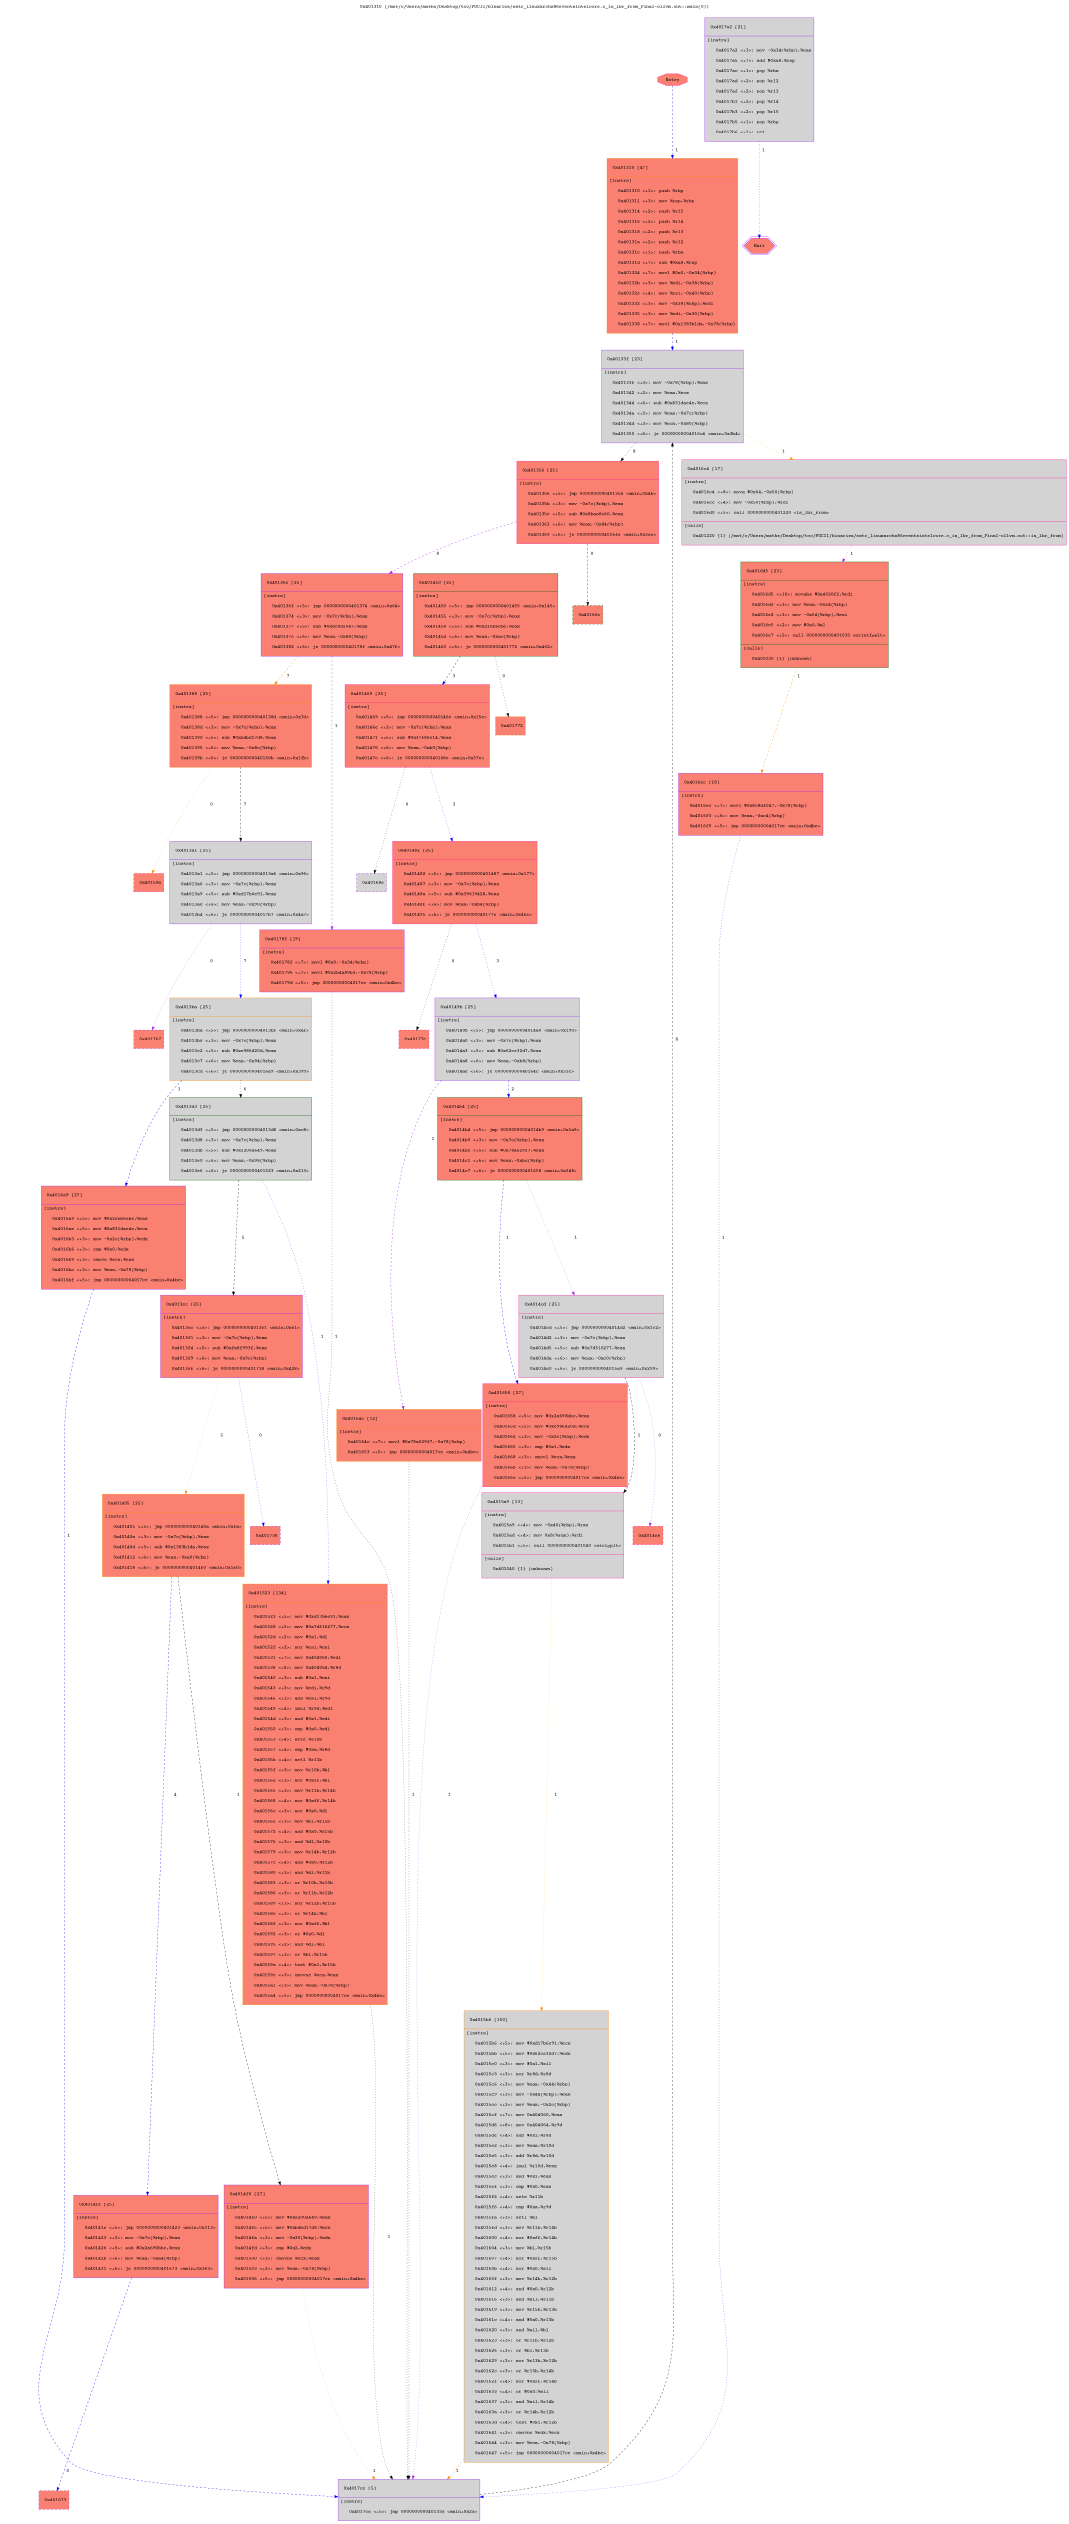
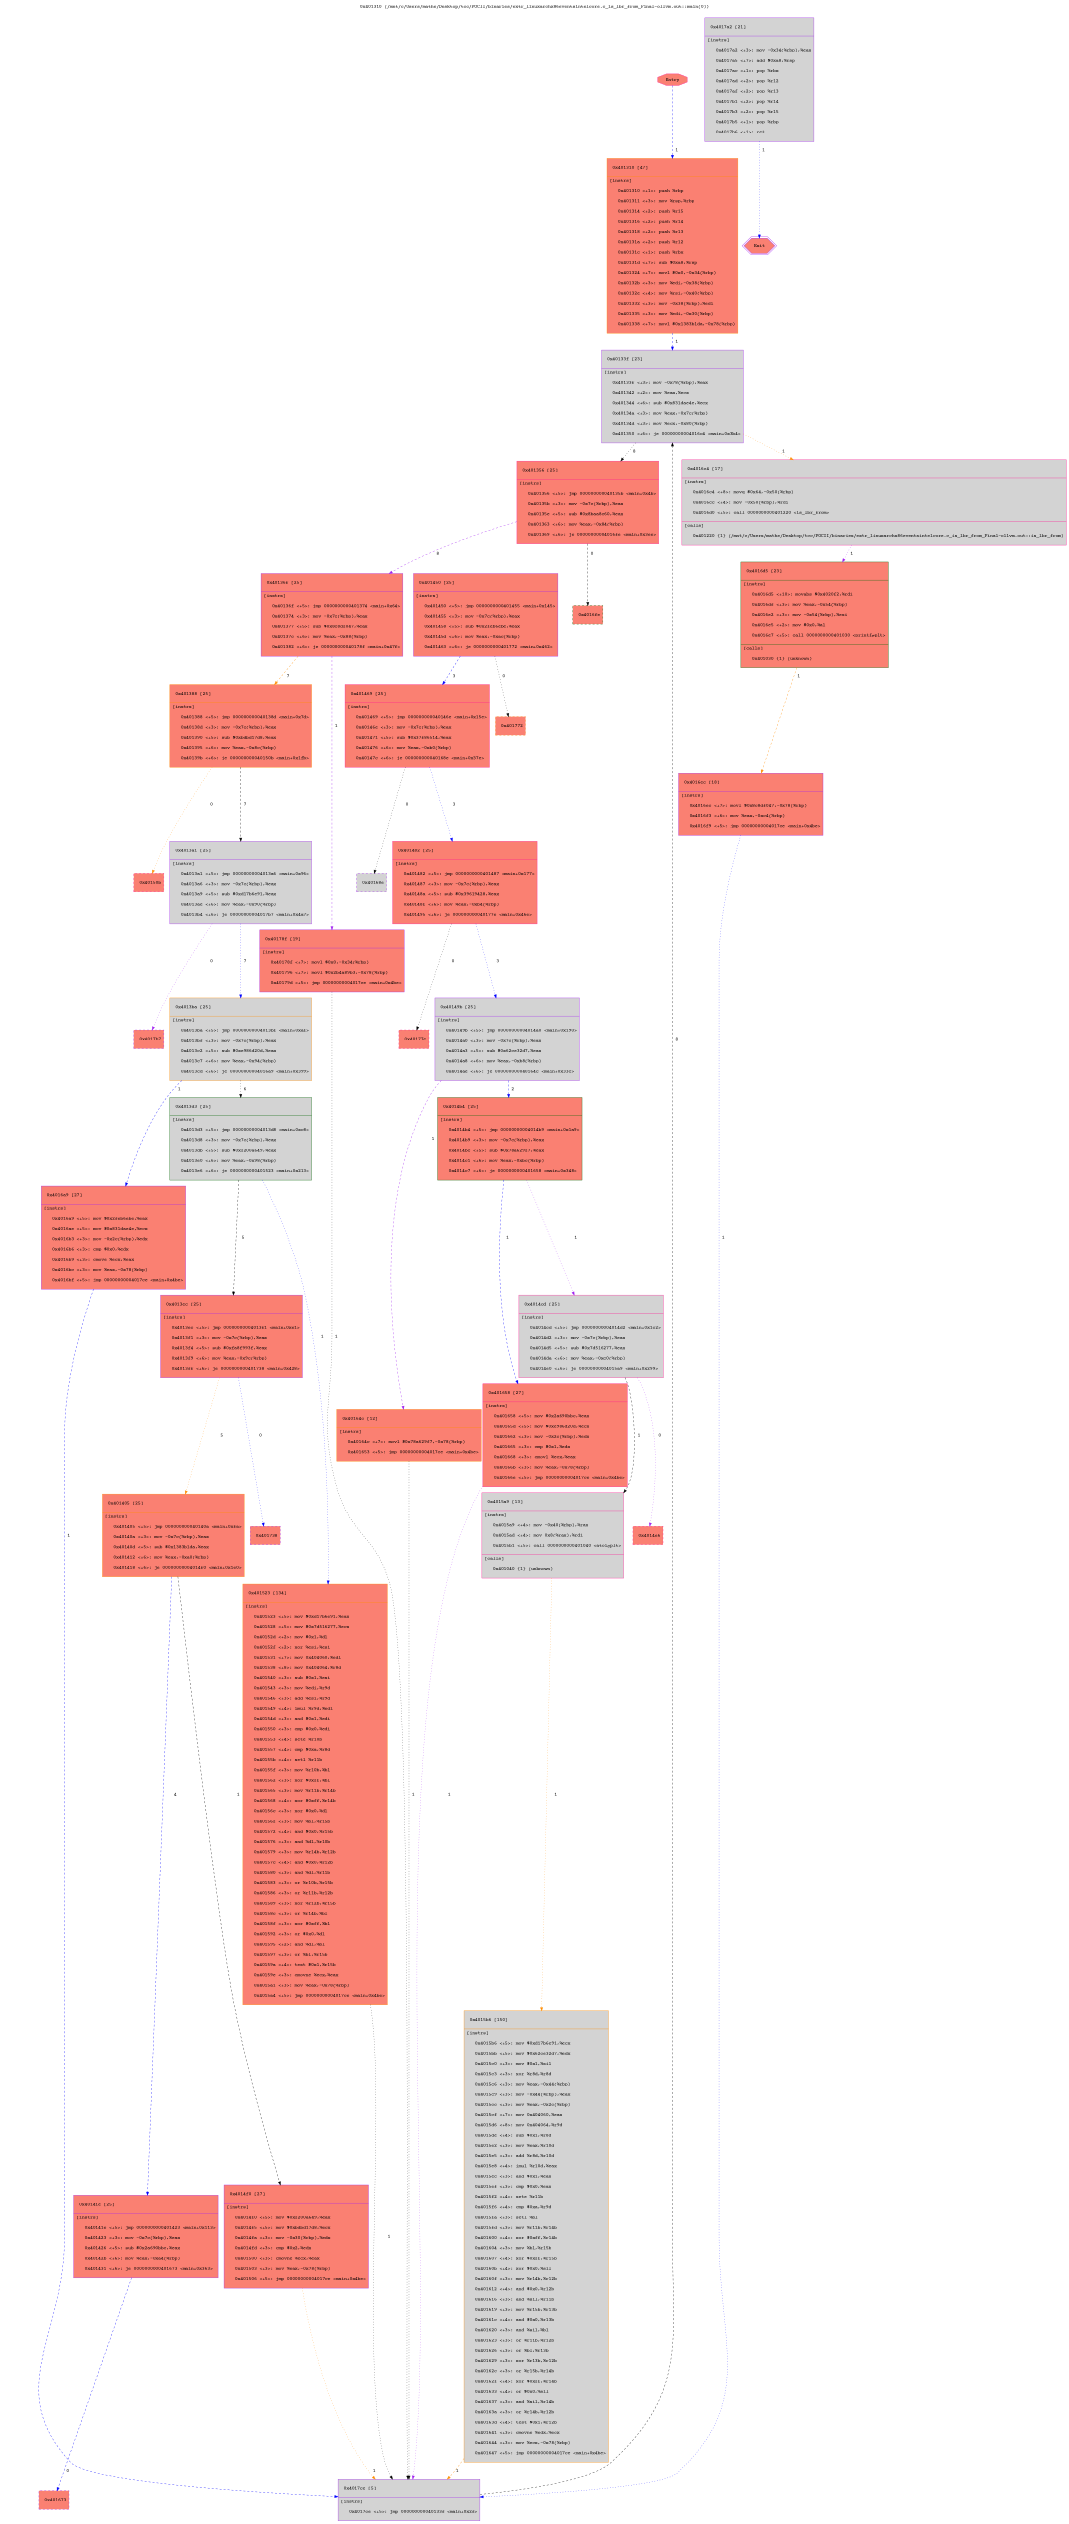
node "0x401450 [25]": color darkgreen -> purple
